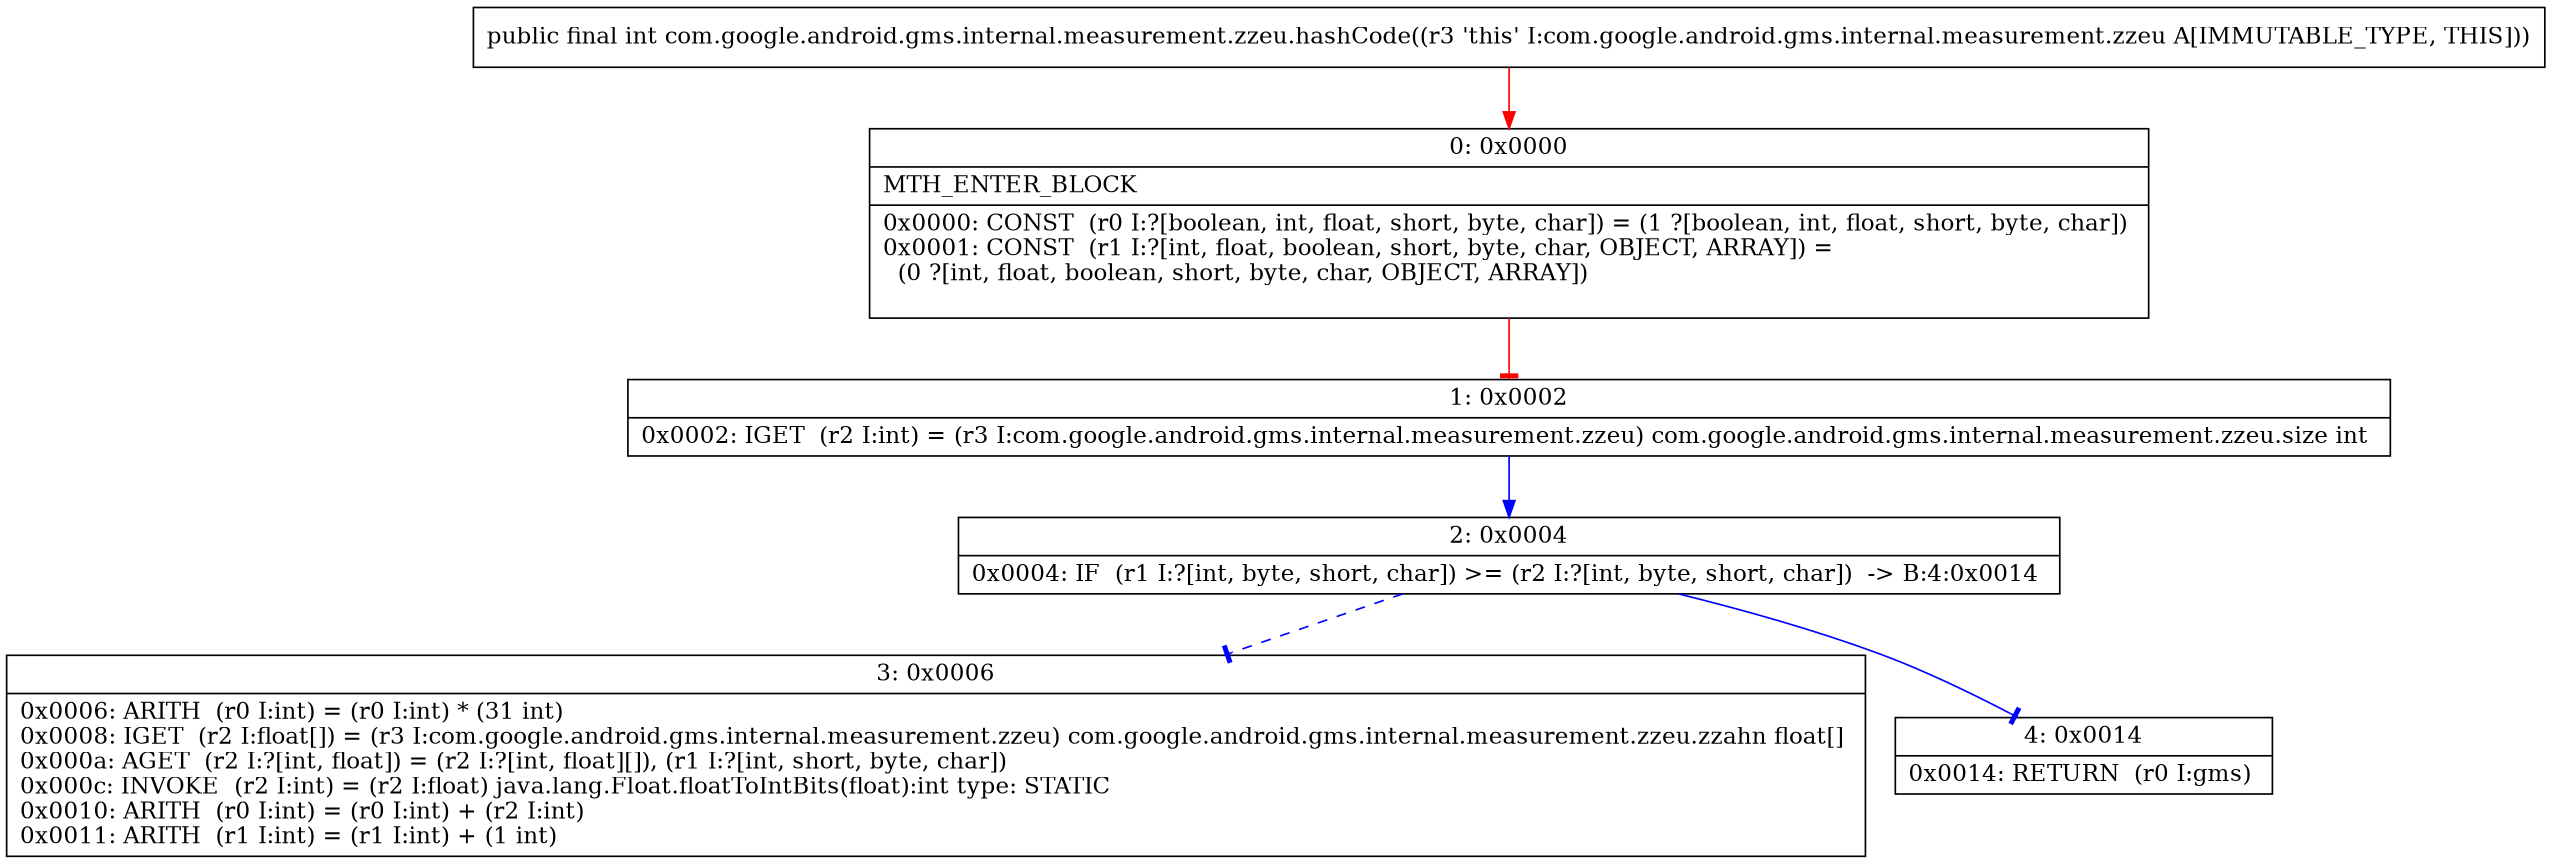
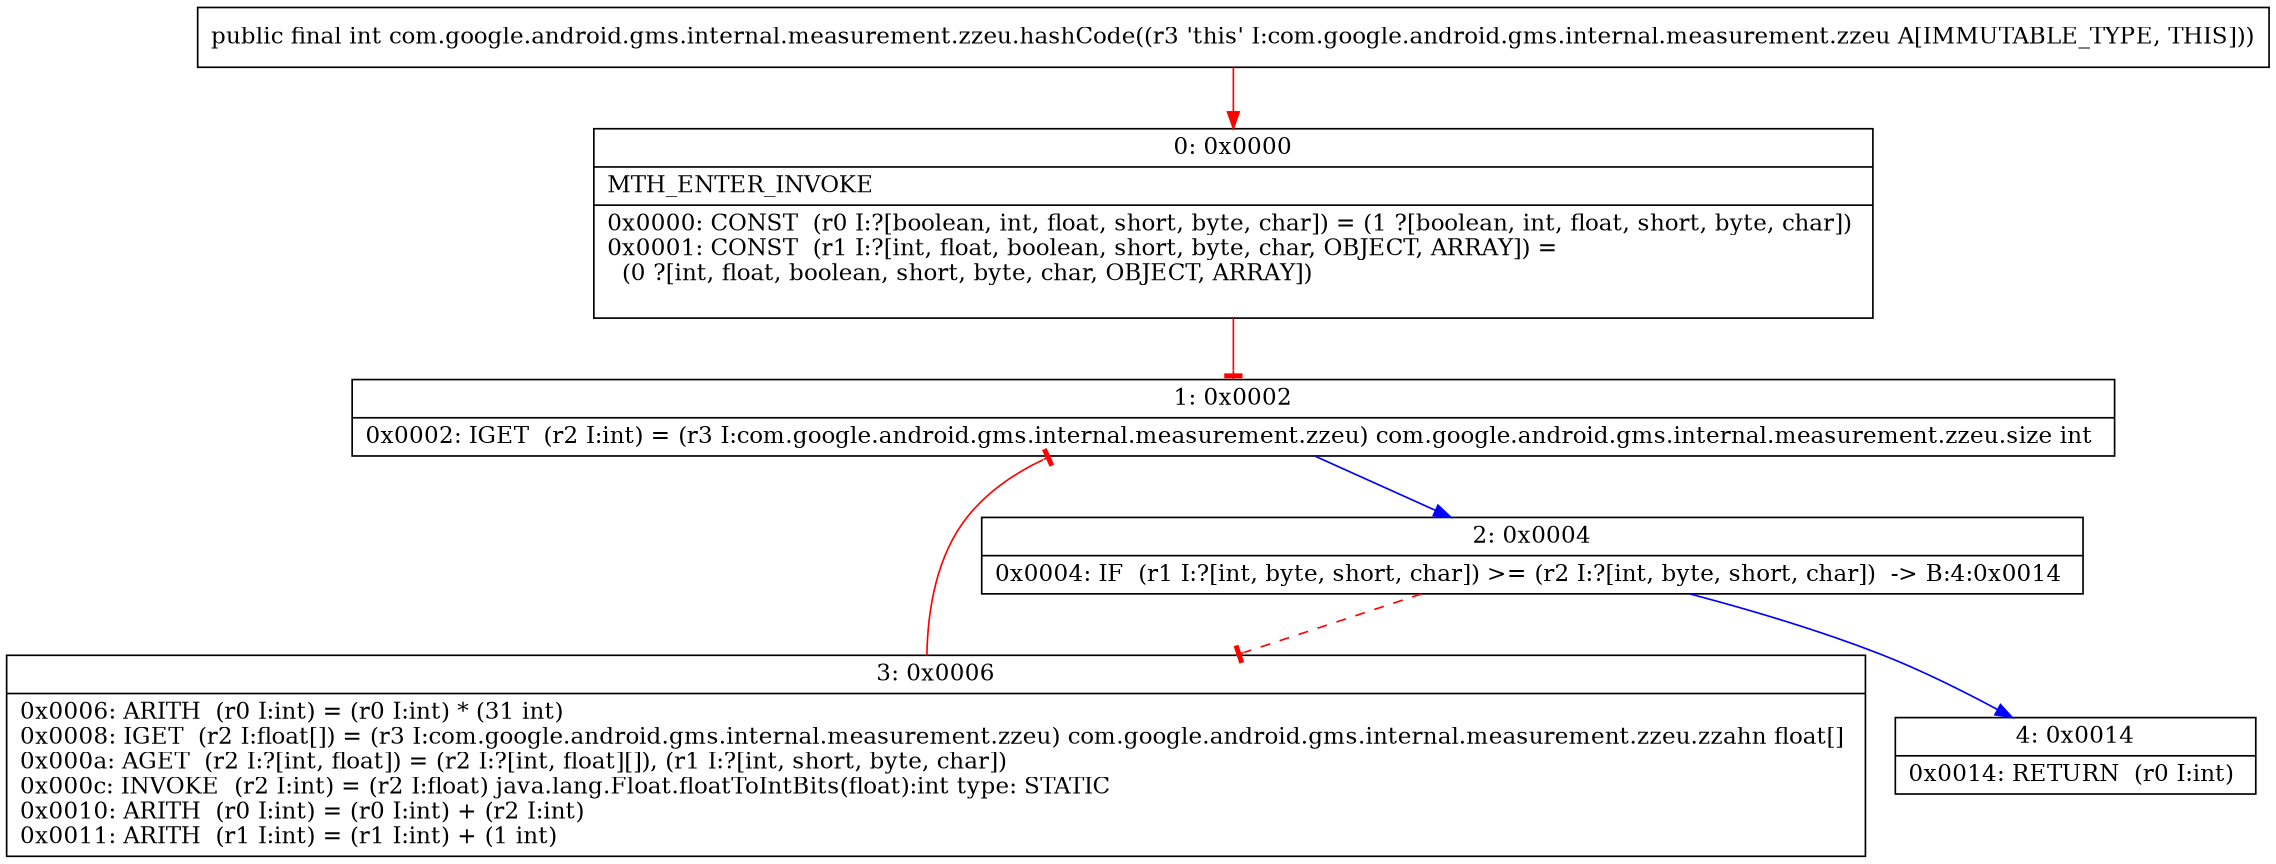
node "0: 0x0000": text "MTH_ENTER_BLOCK" -> "MTH_ENTER_INVOKE"
edge "3: 0x0006" -> "1: 0x0002": added
edge "2: 0x0004" -> "3: 0x0006": color blue -> red
edge "2: 0x0004" -> "4: 0x0014": arrowhead tee -> normal
node "4: 0x0014": text "0x0014: RETURN  (r0 I:gms)" -> "0x0014: RETURN  (r0 I:int)"
